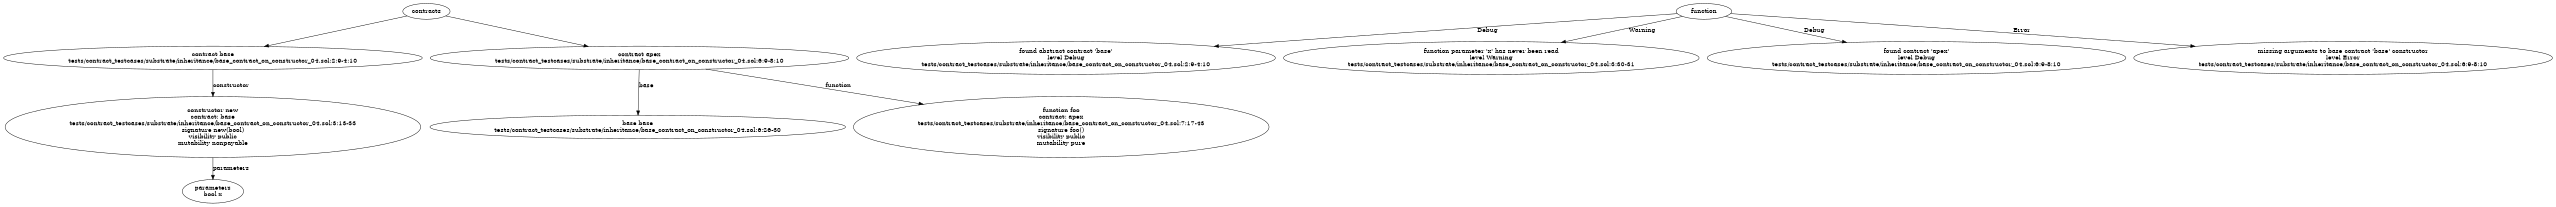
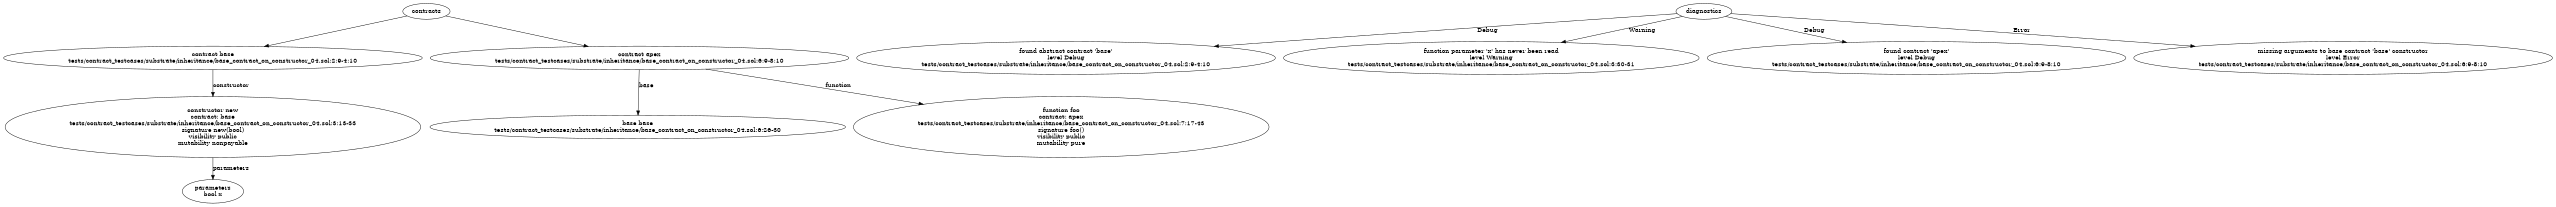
node "function": label "function" -> "diagnostics"
